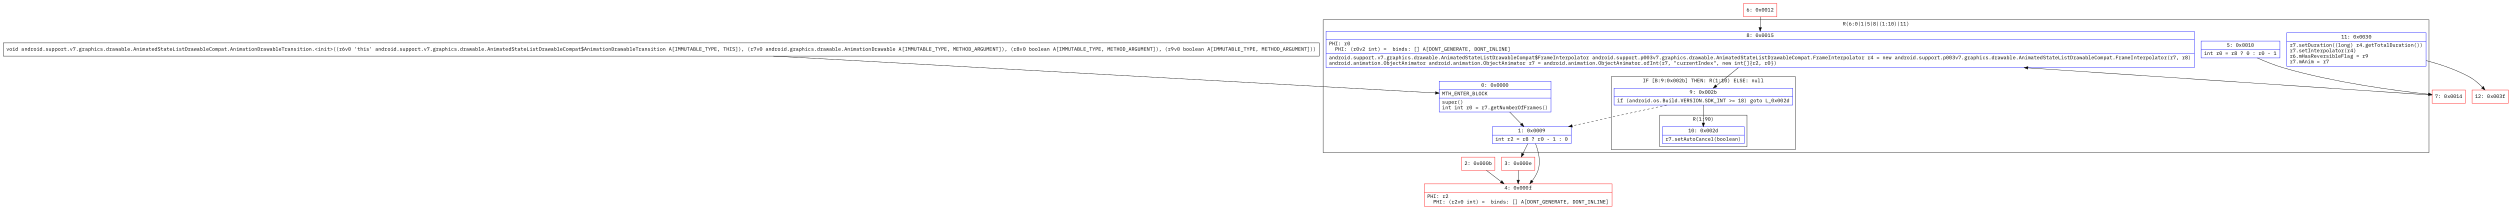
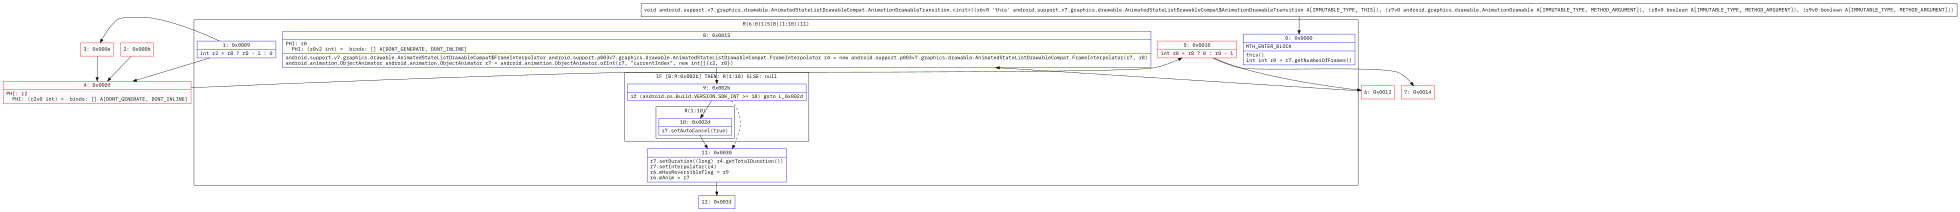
node "5: 0x0010": color blue -> red
node "11: 0x0030": text "r7.mAnim = r7" -> "r6.mAnim = r7"
edge "4: 0x000f" -> "5: 0x0010": added
edge "5: 0x0010" -> "6: 0x0012": added
edge "7: 0x0014" -> "8: 0x0015": removed
node "12: 0x003f": color red -> blue
node "0: 0x0000": text "super()" -> "this()"
edge "9: 0x002b" -> "1: 0x0009": now "9: 0x002b" -> "11: 0x0030"
edge "0: 0x0000" -> "1: 0x0009": removed
cluster "R(1:90)": label "R(1:90)" -> "R(1:10)"
node "10: 0x002d": text "r7.setAutoCancel(boolean)" -> "r7.setAutoCancel(true)"
edge "10: 0x002d" -> "11: 0x0030": added
